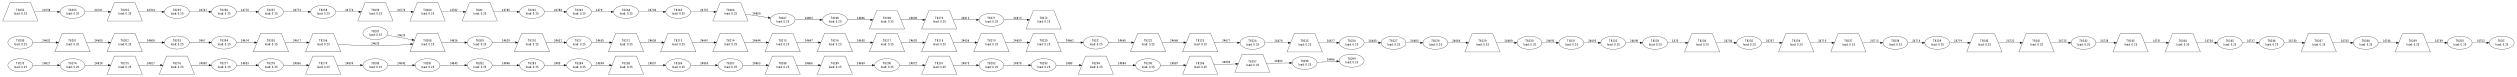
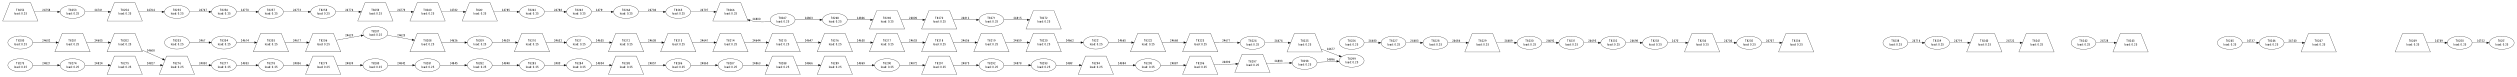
edge "T8266 load: 0.25" -> "T8267 load: 0.25": reversed
edge "T8202 load: 0.25" -> "T8203 load: 0.25": now "T8202 load: 0.25" -> "T8276 load: 0.25"
edge "T8225 load: 0.25" -> "T8226 load: 0.25": now "T8225 load: 0.25" -> "T8299 load: 0.25"
node "T8237 load: 0.25": removed
edge "T8241 load: 0.25" -> "T8242 load: 0.25": removed, label "24725"
node "T8244 load: 0.25": removed
node "T8248 load: 0.25": removed
edge "T8206 load: 0.25" -> "T8208 load: 0.25": now "T8206 load: 0.25" -> "T8207 load: 0.25"
